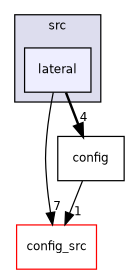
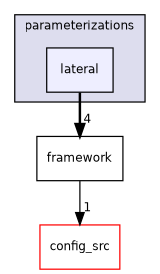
cluster "src": label "src" -> "parameterizations"
edge "lateral" -> "config_src": removed
node "config": label "config" -> "framework"
